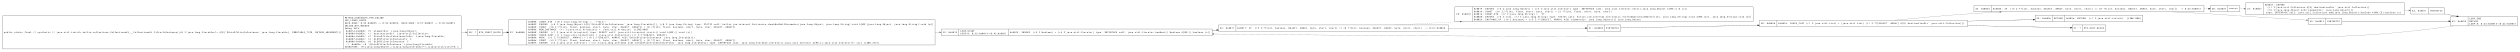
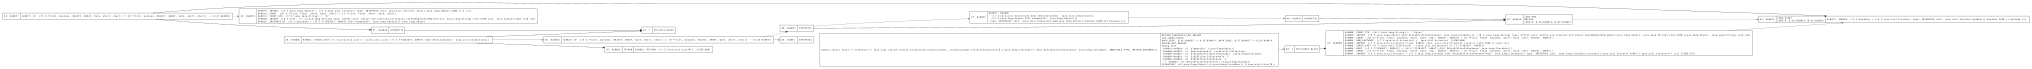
node "40: 0x0027": text "NEEDED" -> "SYNTHETIC"
edge "43: 0x0013" -> "42: 0x0013": now "40: 0x0027" -> "42: 0x0013"
edge "41: 0x002b" -> "38: 0x002b": now "41: 0x002b" -> "31: ?"
edge "33: 0x0013" -> "34: 0x0017": reversed
